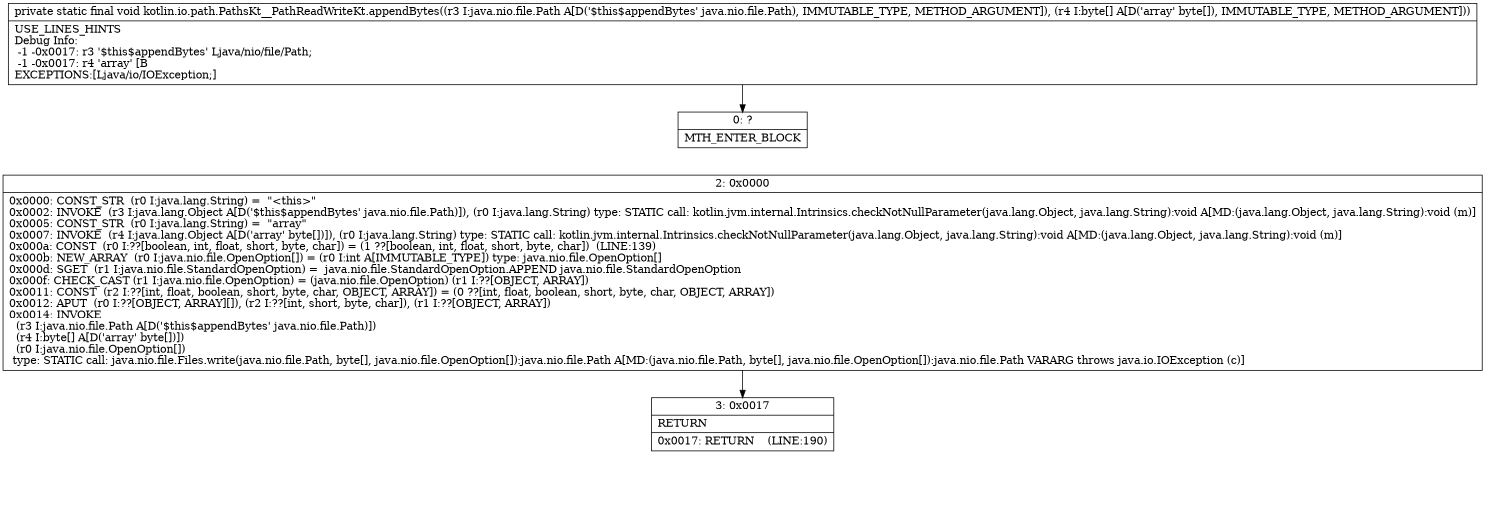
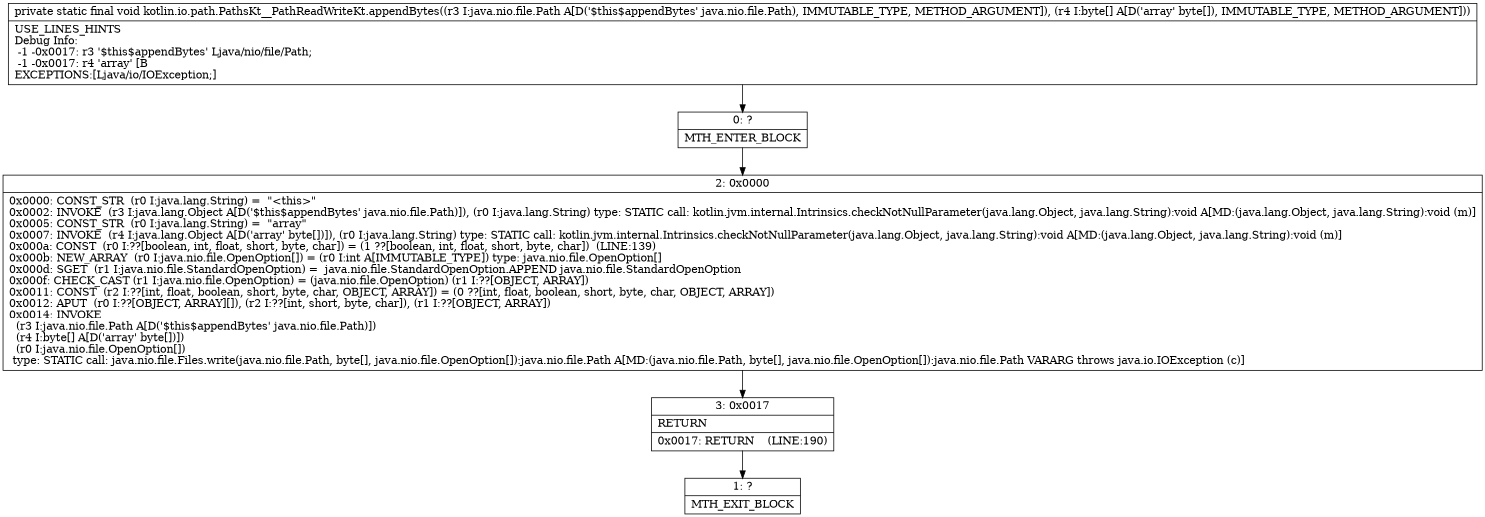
edge "0: ?" -> "2: 0x0000": added
node "1: ?": added
